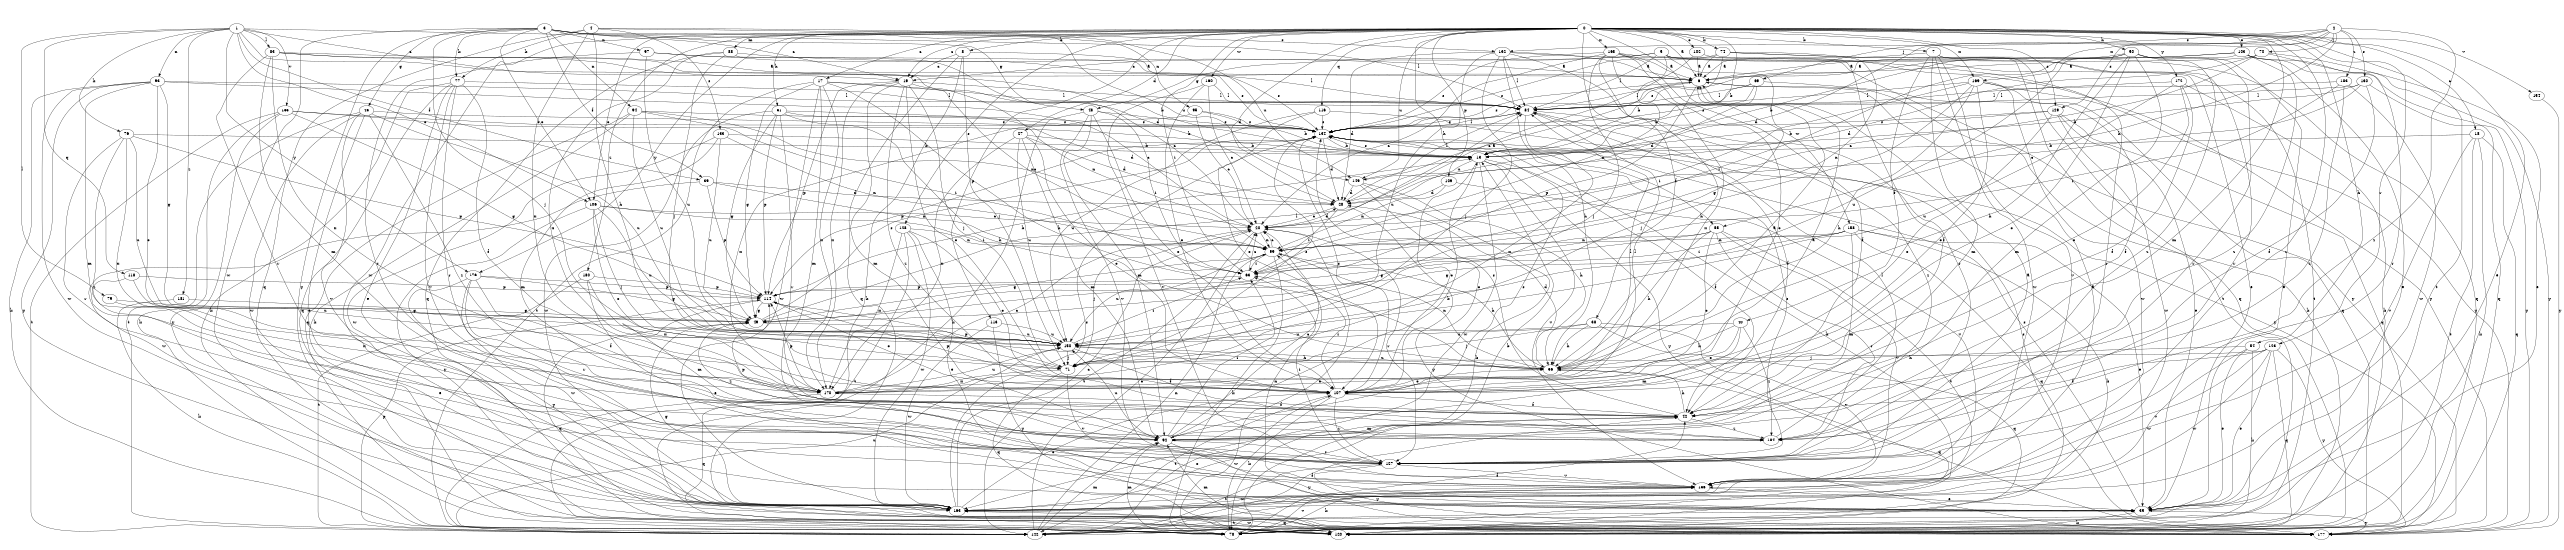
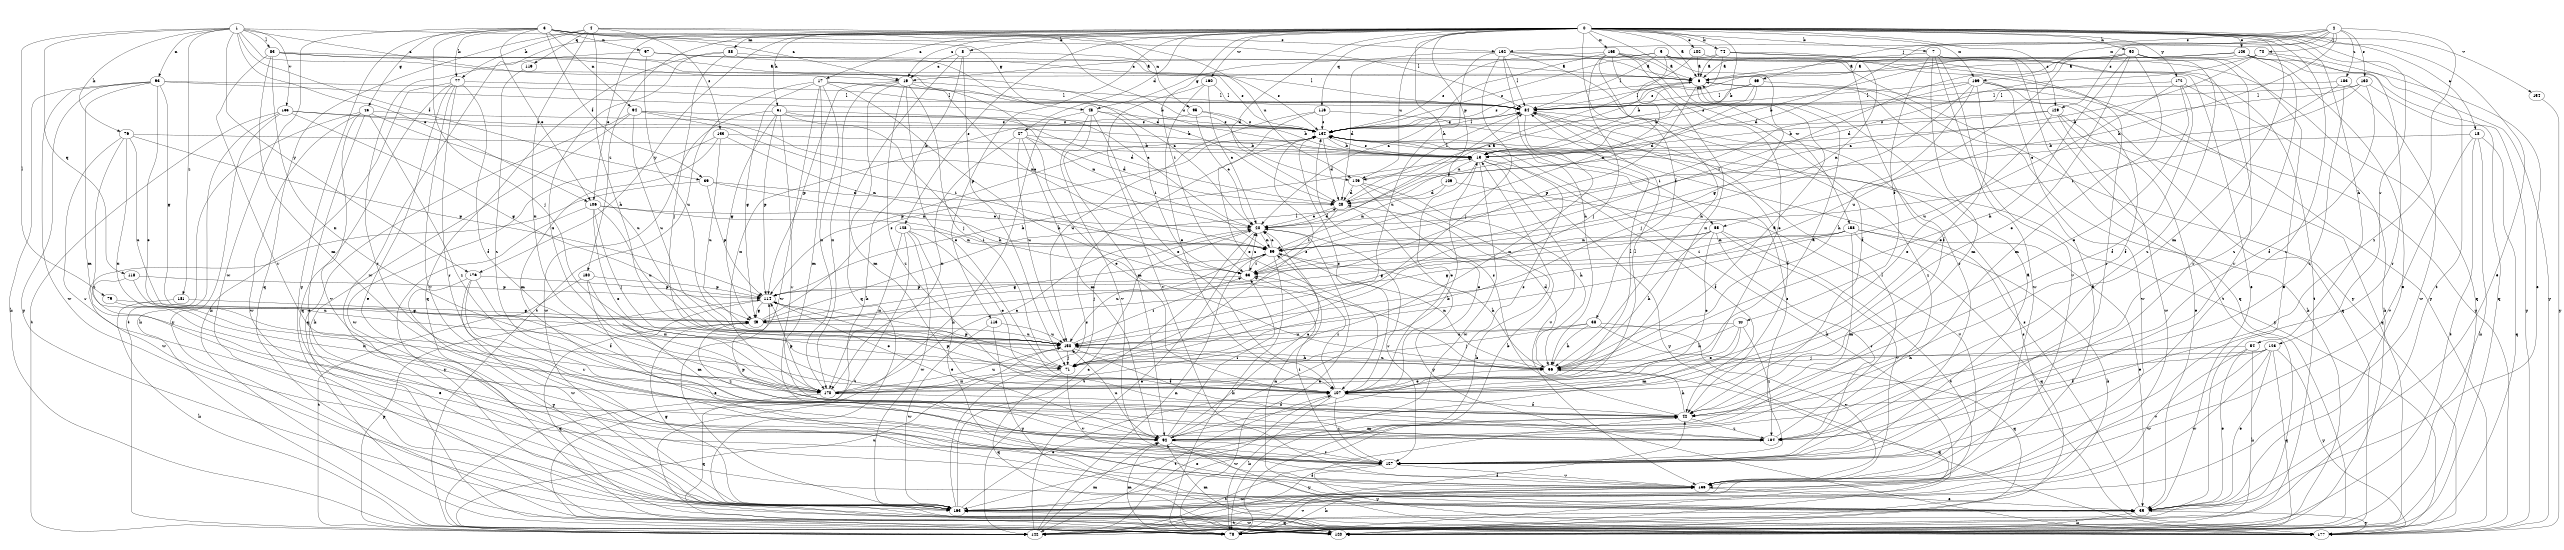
node "119": added
edge "176" -> "49": removed, label "g"
